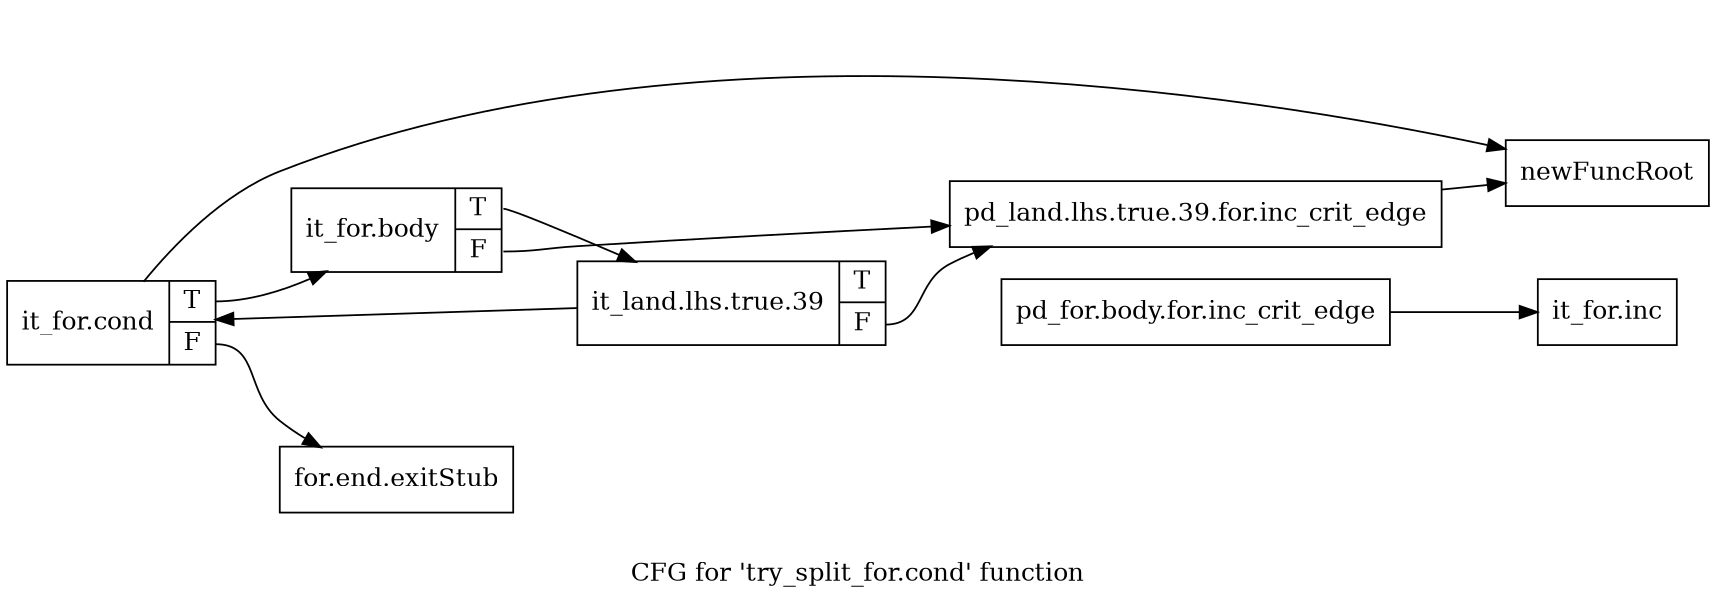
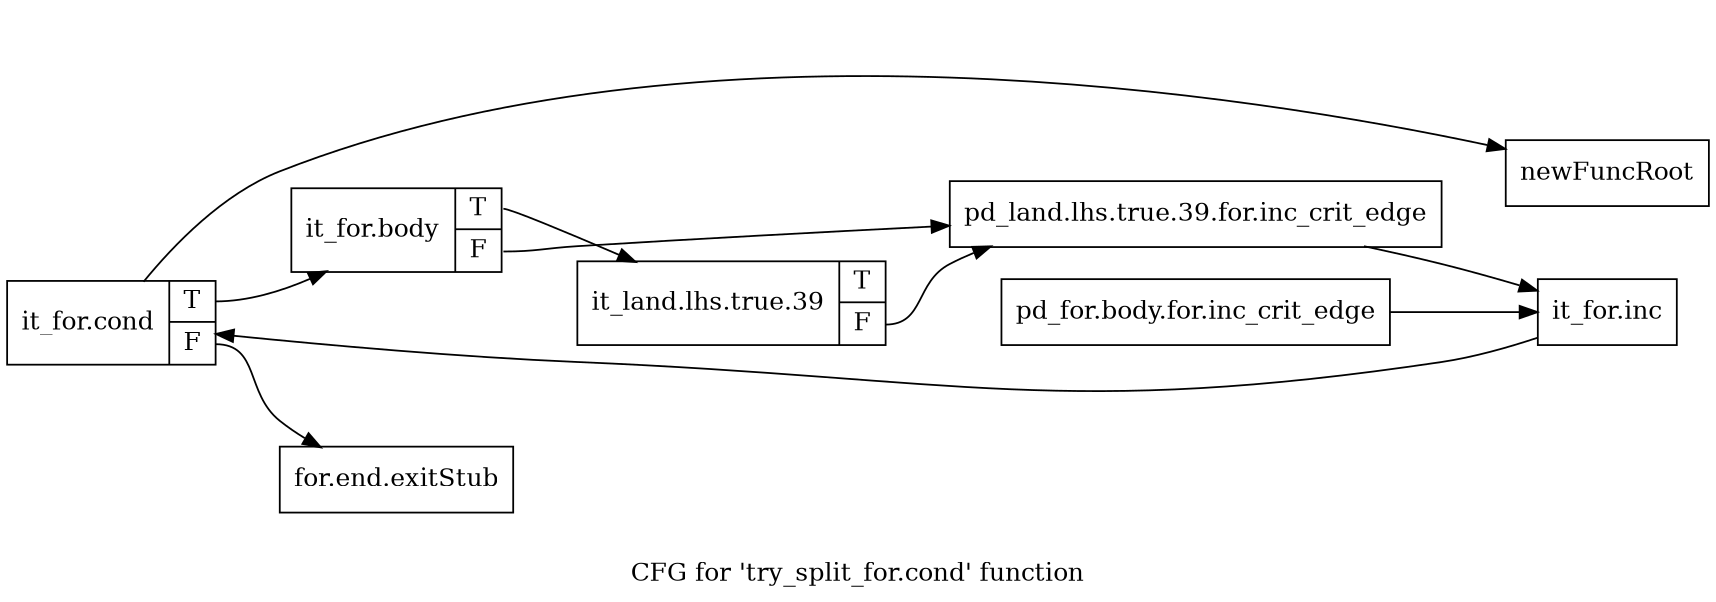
edge "pd_land.lhs.true.39.for.inc_crit_edge" -> "newFuncRoot": now "pd_land.lhs.true.39.for.inc_crit_edge" -> "it_for.inc"
edge "it_land.lhs.true.39" -> "it_for.cond": now "it_for.inc" -> "it_for.cond"
